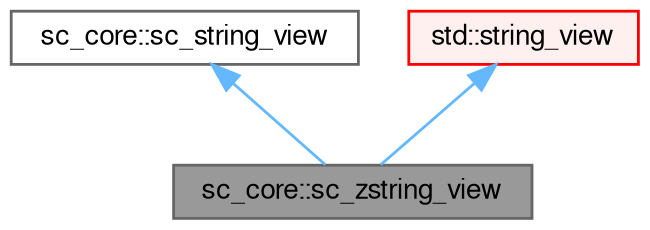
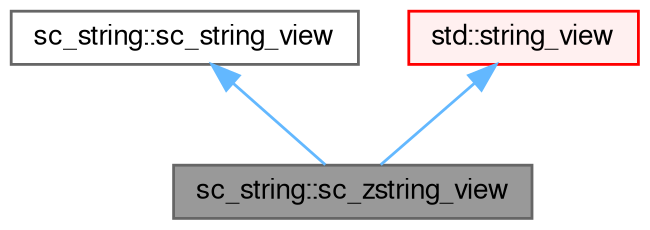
node "sc_core::sc_string_view": label "sc_core::sc_string_view" -> "sc_string::sc_string_view"
node "sc_core::sc_zstring_view": label "sc_core::sc_zstring_view" -> "sc_string::sc_zstring_view"
